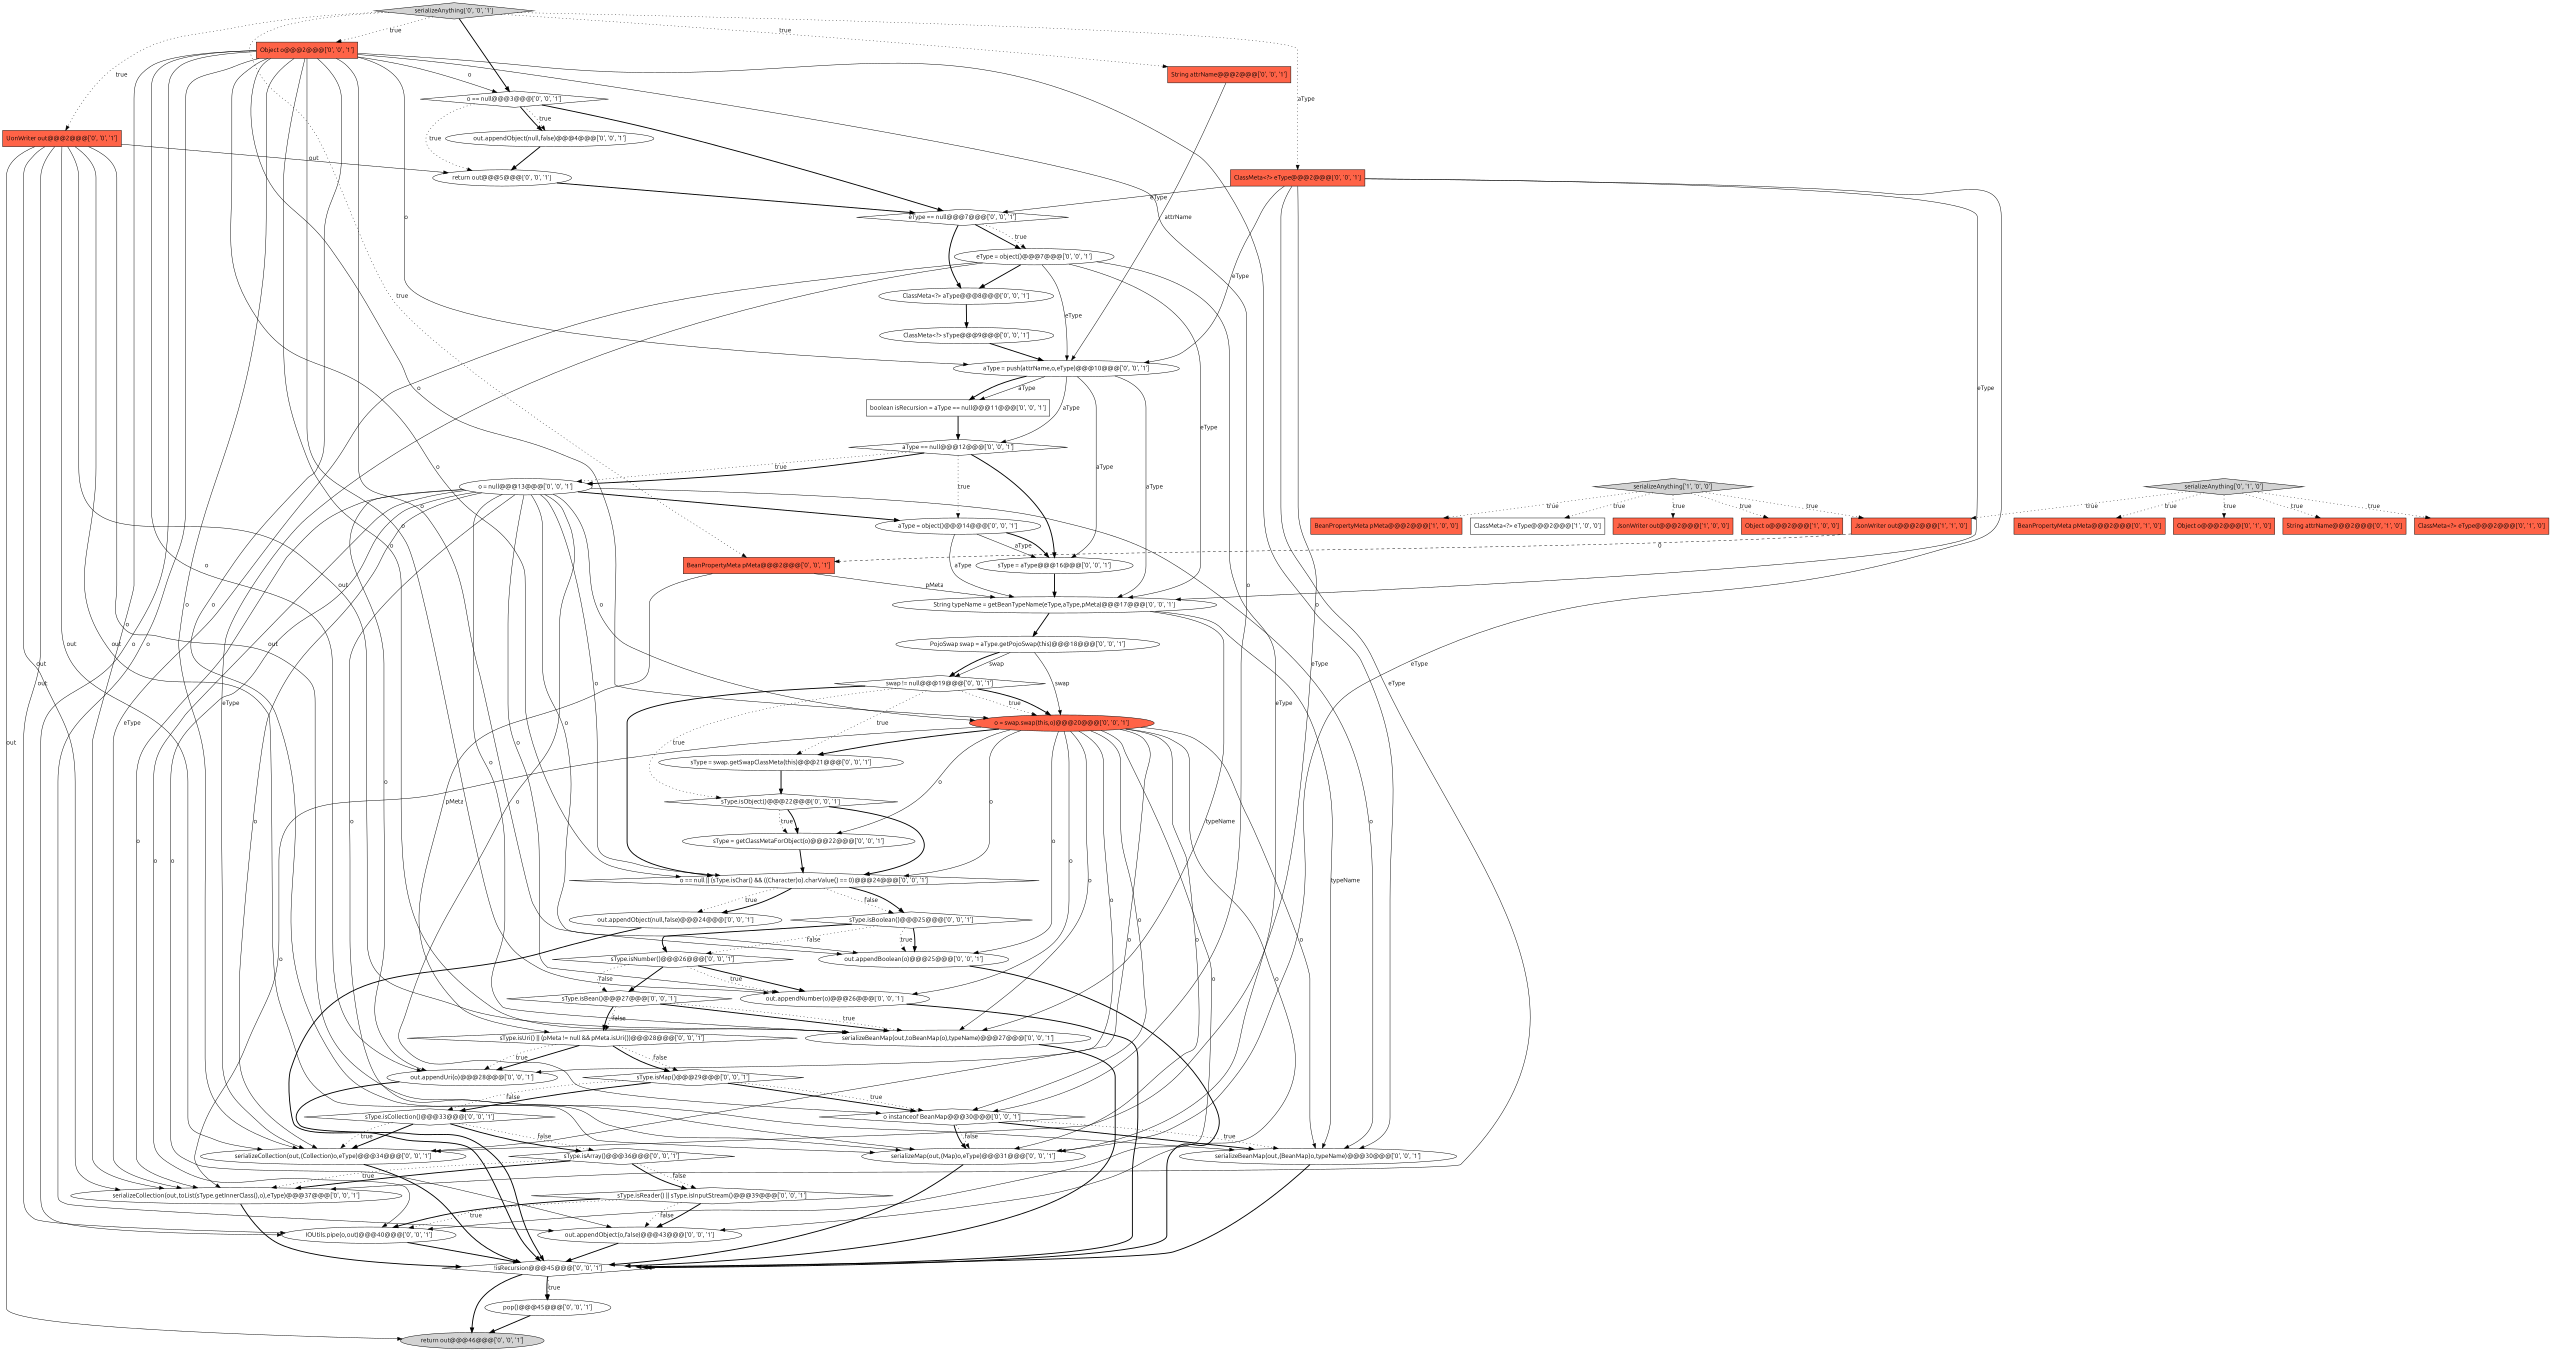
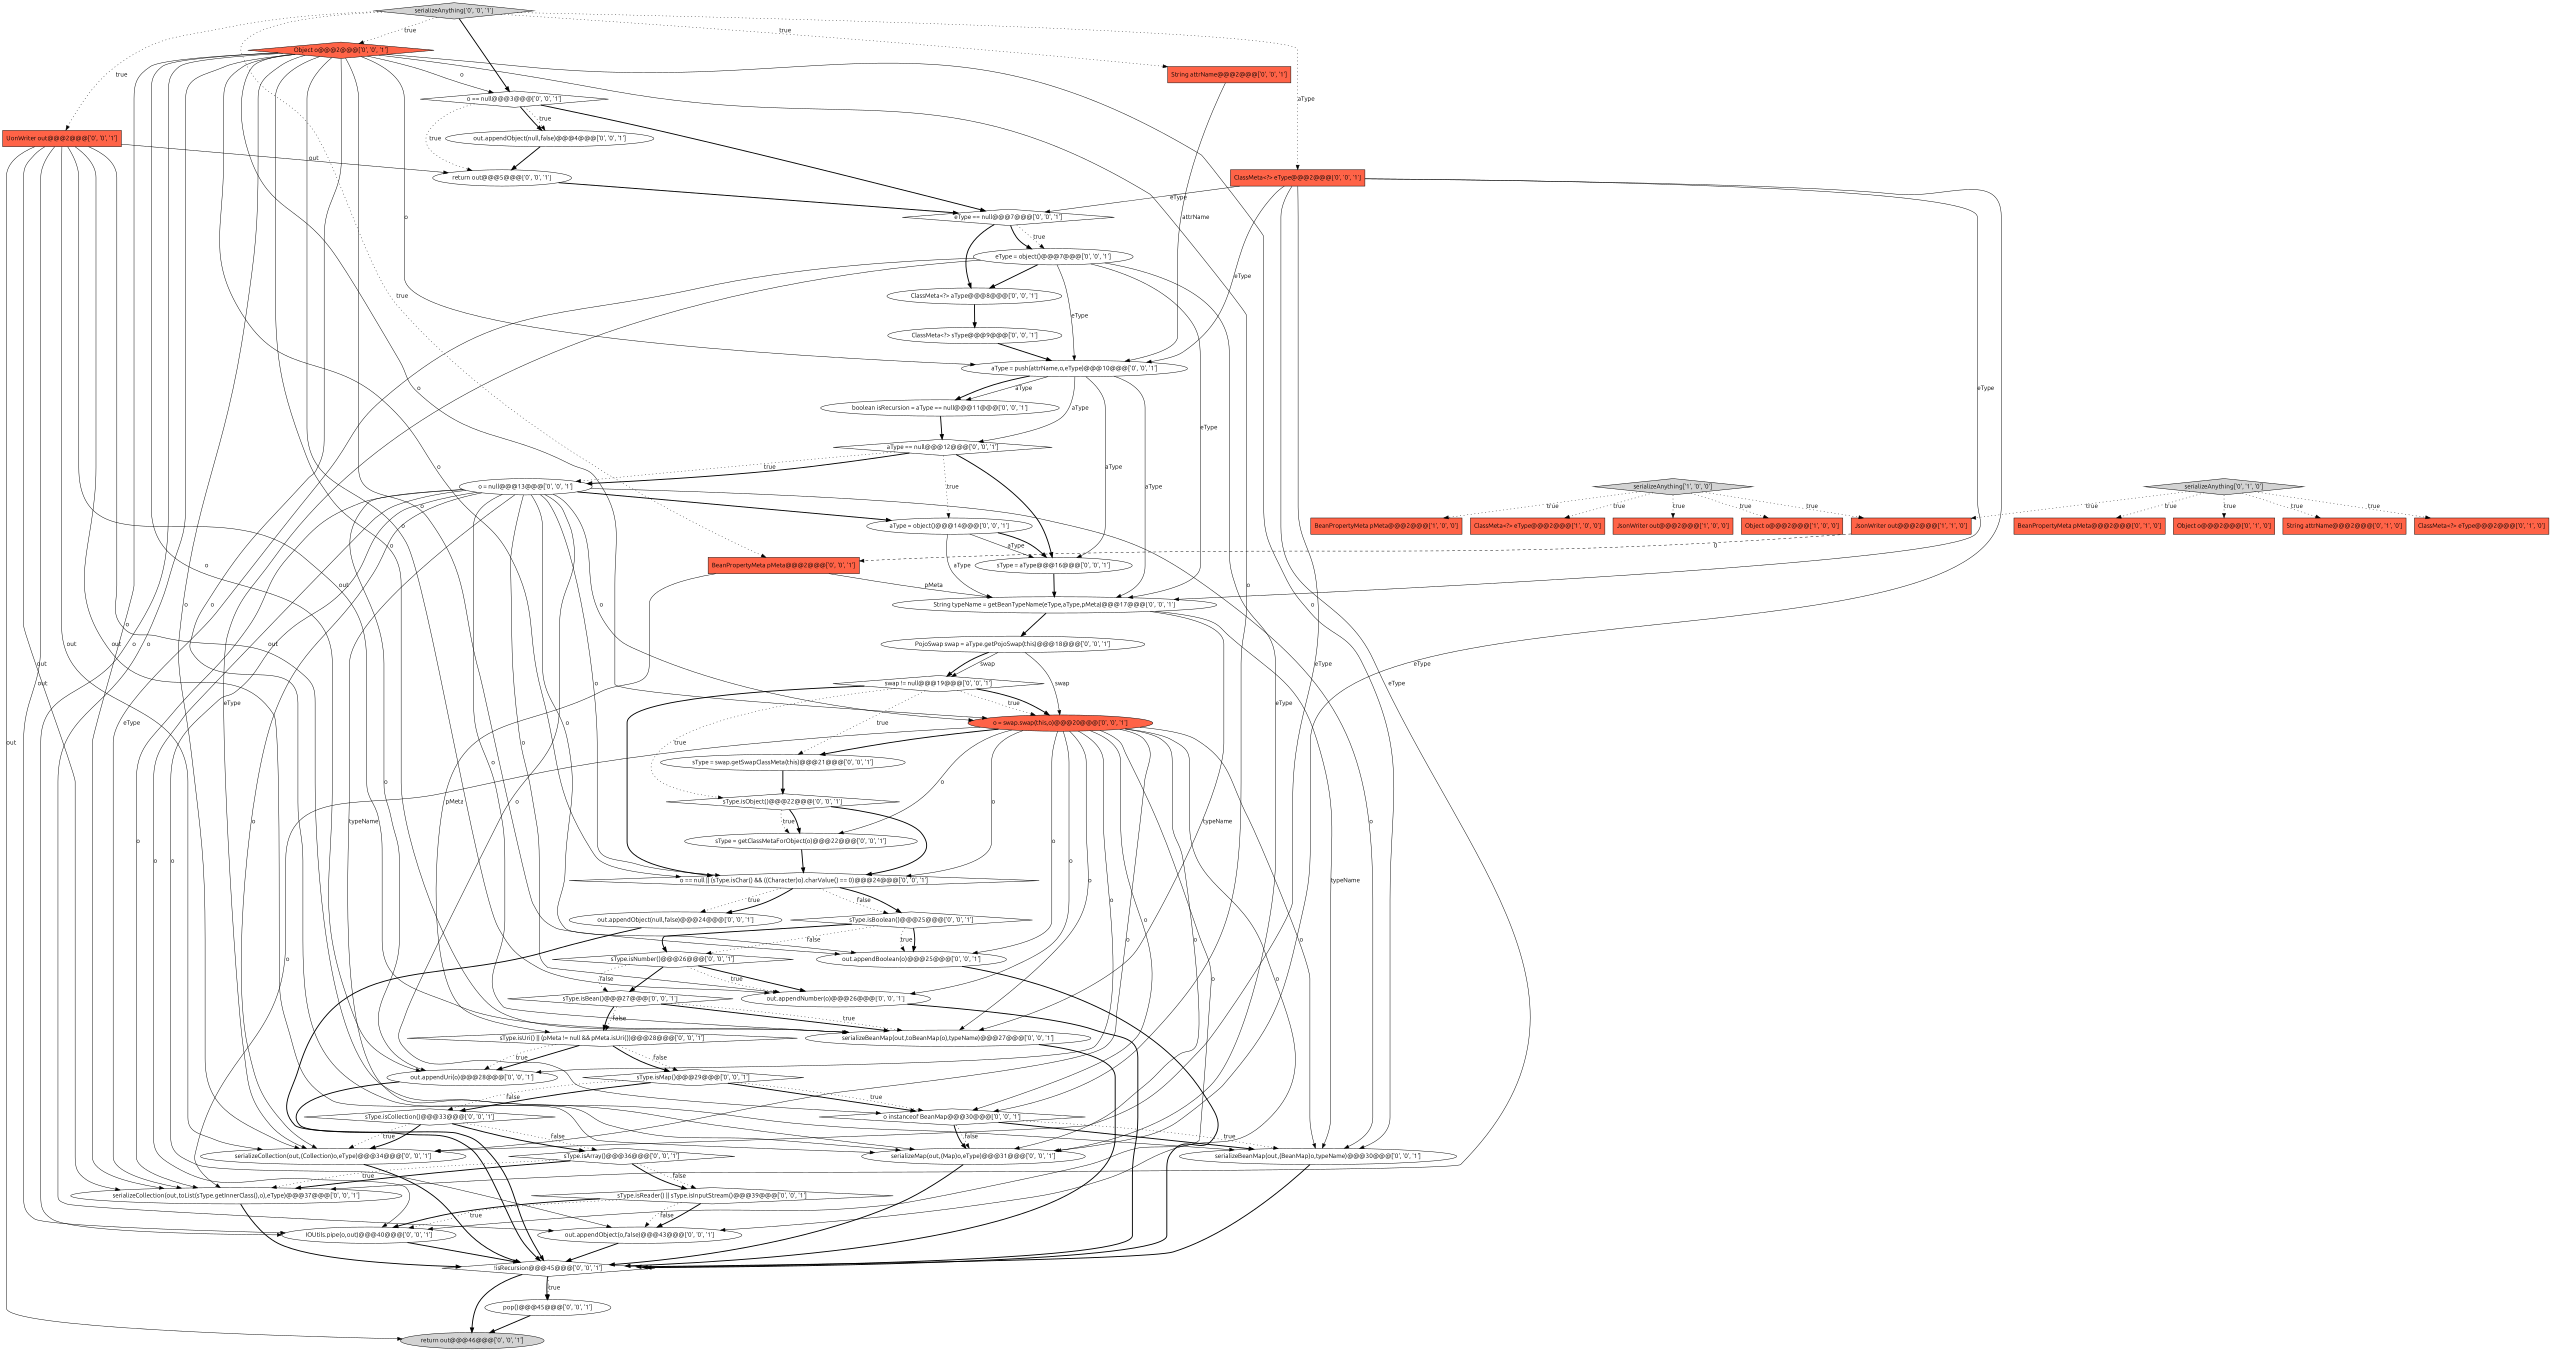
node "Object o@@@2@@@['0', '0', '1']": shape box -> diamond
node "boolean isRecursion = aType == null@@@11@@@['0', '0', '1']": shape box -> ellipse
node "ClassMeta<?> eType@@@2@@@['1', '0', '0']": fillcolor white -> tomato
edge "o = null@@@13@@@['0', '0', '1']" -> "serializeMap(out,(Map)o,eType)@@@31@@@['0', '0', '1']": label "o" -> "typeName"
